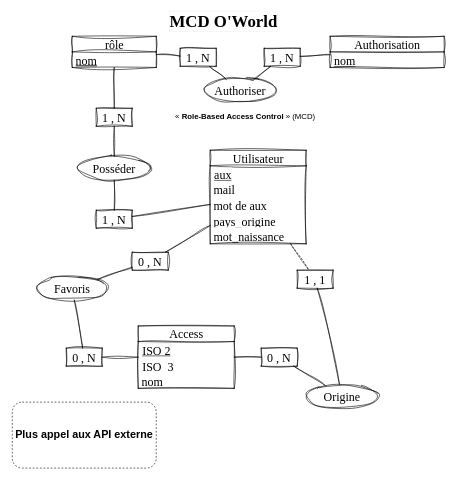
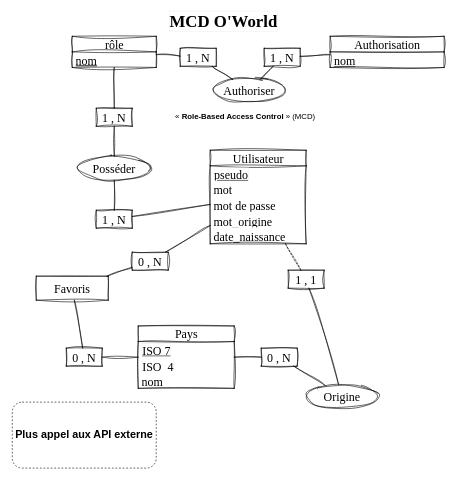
node "Authoriser": moved (240, 90) -> (249, 90)
node "aux": label "aux" -> "pseudo"
node "mail": label "mail" -> "mot"
node "mot de aux": label "mot de aux" -> "mot de passe"
node "pays_origine": label "pays_origine" -> "mot_origine"
node "mot_naissance": label "mot_naissance" -> "date_naissance"
node "1 , 1": moved (315, 279) -> (306, 279)
node "Favoris": shape ellipse -> rectangle
node "Access": label "Access" -> "Pays"
node "ISO 2": label "ISO 2" -> "ISO 7"
node "ISO_3": label "ISO_3" -> "ISO_4"
